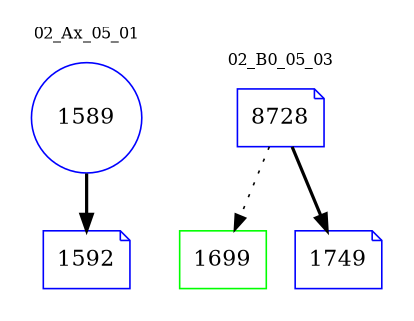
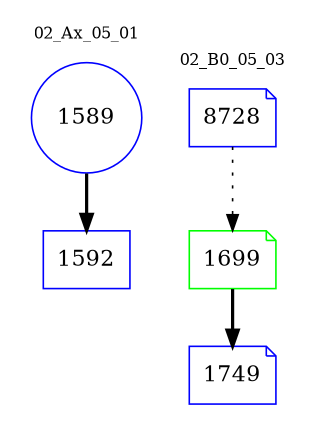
edge "8728" -> "1749": now "1699" -> "1749"
node "1592": shape note -> box
node "1699": shape box -> note
